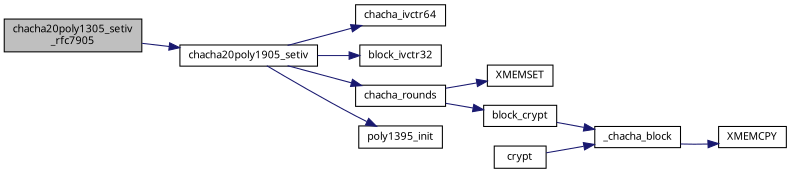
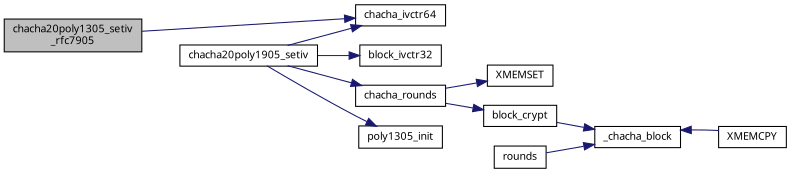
edge "chacha20poly1305_setiv _rfc7905" -> "chacha20poly1905_setiv": now "chacha20poly1305_setiv _rfc7905" -> "chacha_ivctr64"
node "poly1395_init": label "poly1395_init" -> "poly1305_init"
edge "_chacha_block" -> "XMEMCPY": reversed
node "crypt": label "crypt" -> "rounds"
